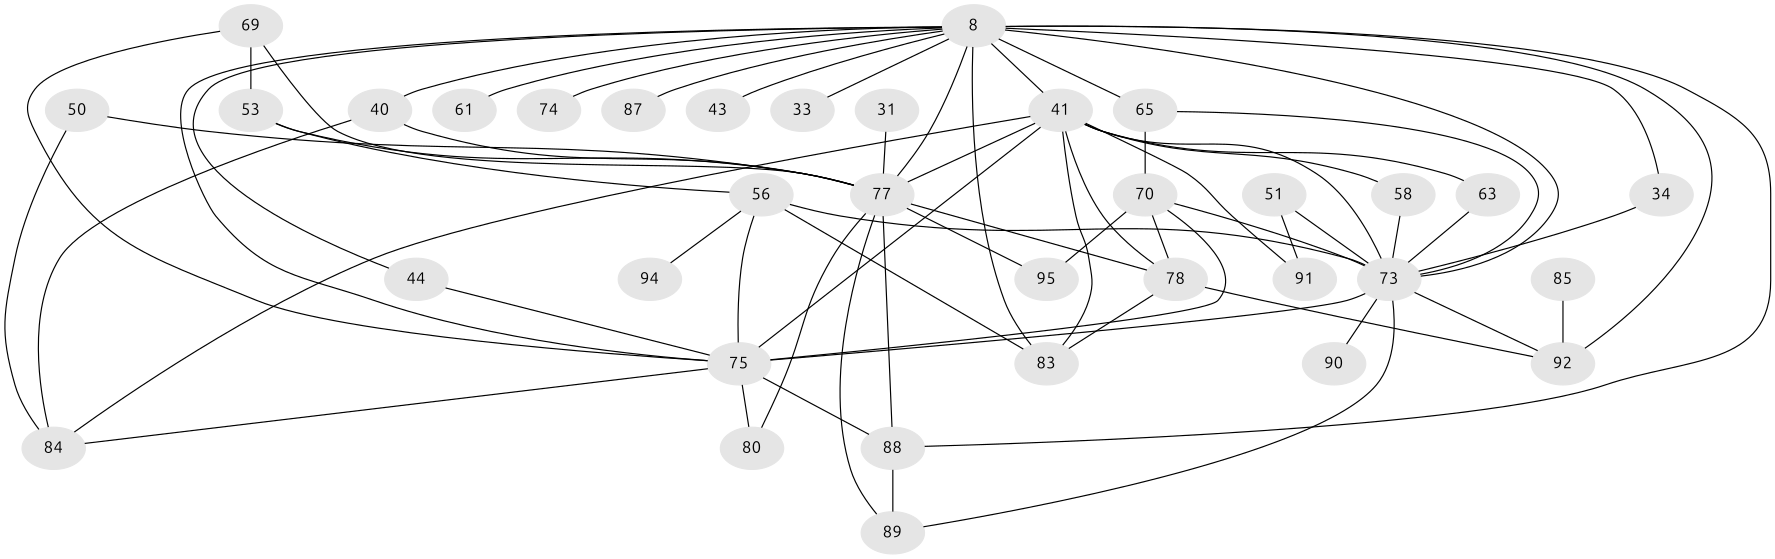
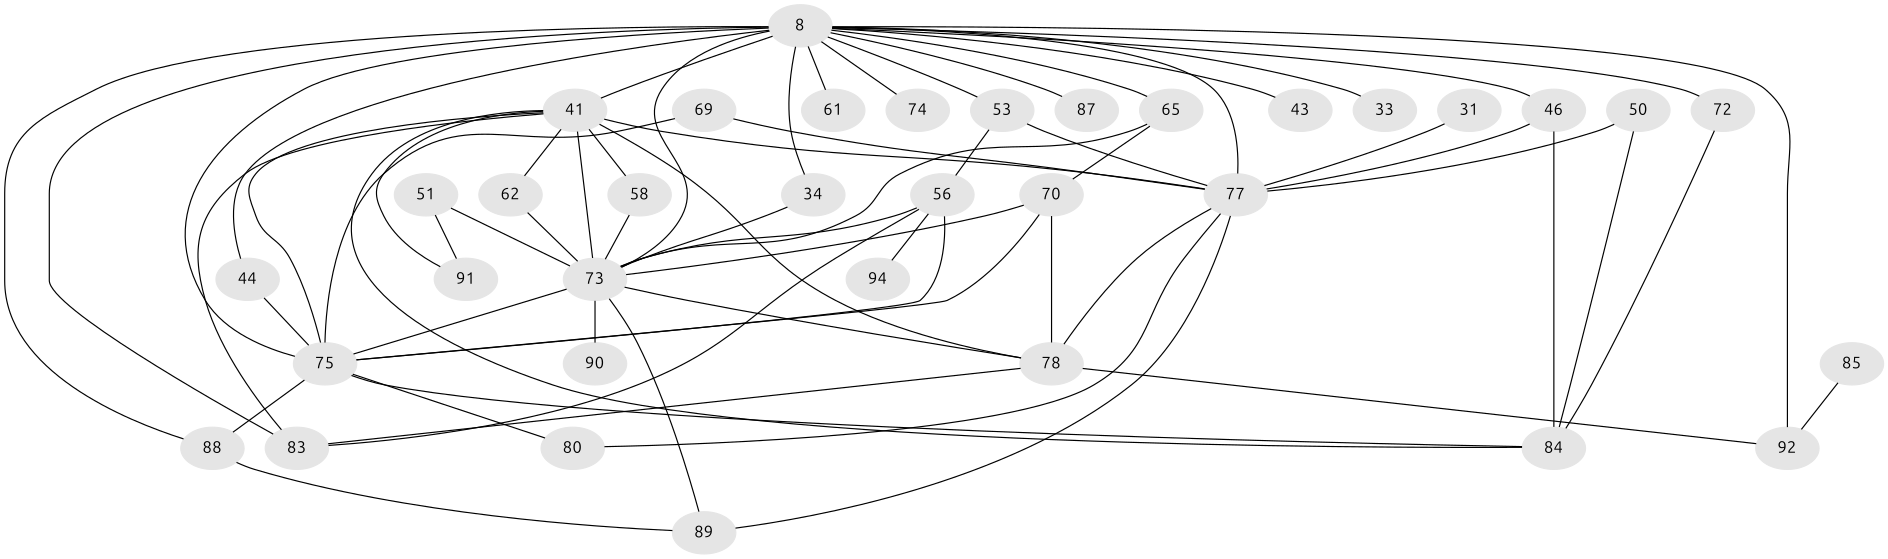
edge "69" -- "53": now "8" -- "53"
node "40": label "40" -> "46"
node "72": added
node "63": label "63" -> "62"
node "95": removed
edge "77" -- "88": removed
edge "73" -- "92": now "73" -- "78"
